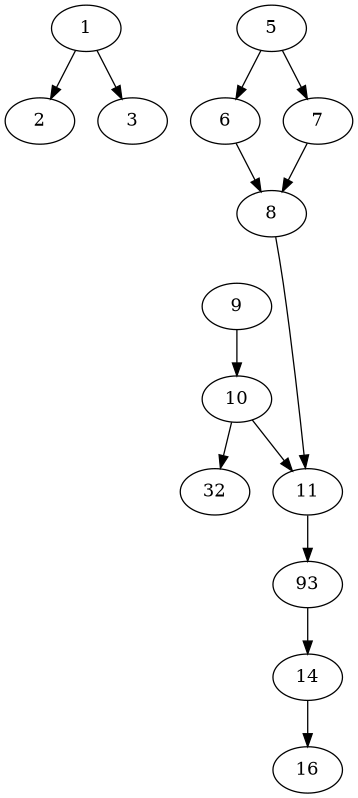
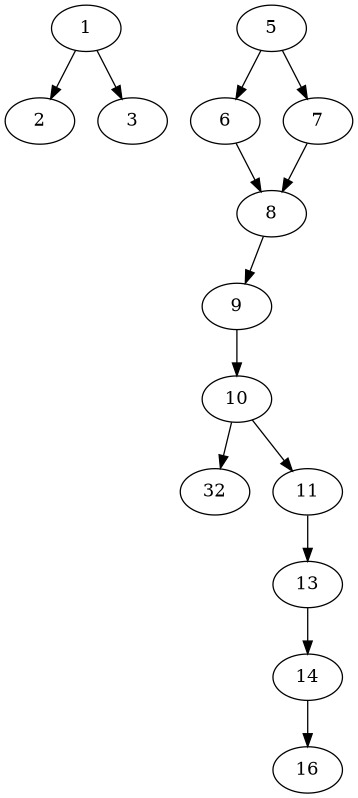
edge "8" -> "11": now "8" -> "9"
node "93": label "93" -> "13"
